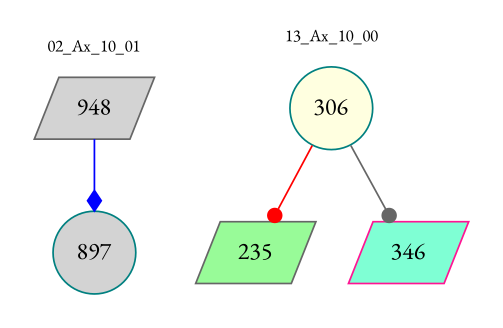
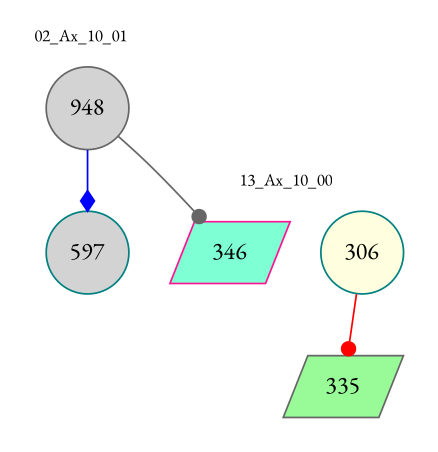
node "948": shape parallelogram -> circle
edge "306" -> "346": now "948" -> "346"
node "897": label "897" -> "597"
node "235": label "235" -> "335"
